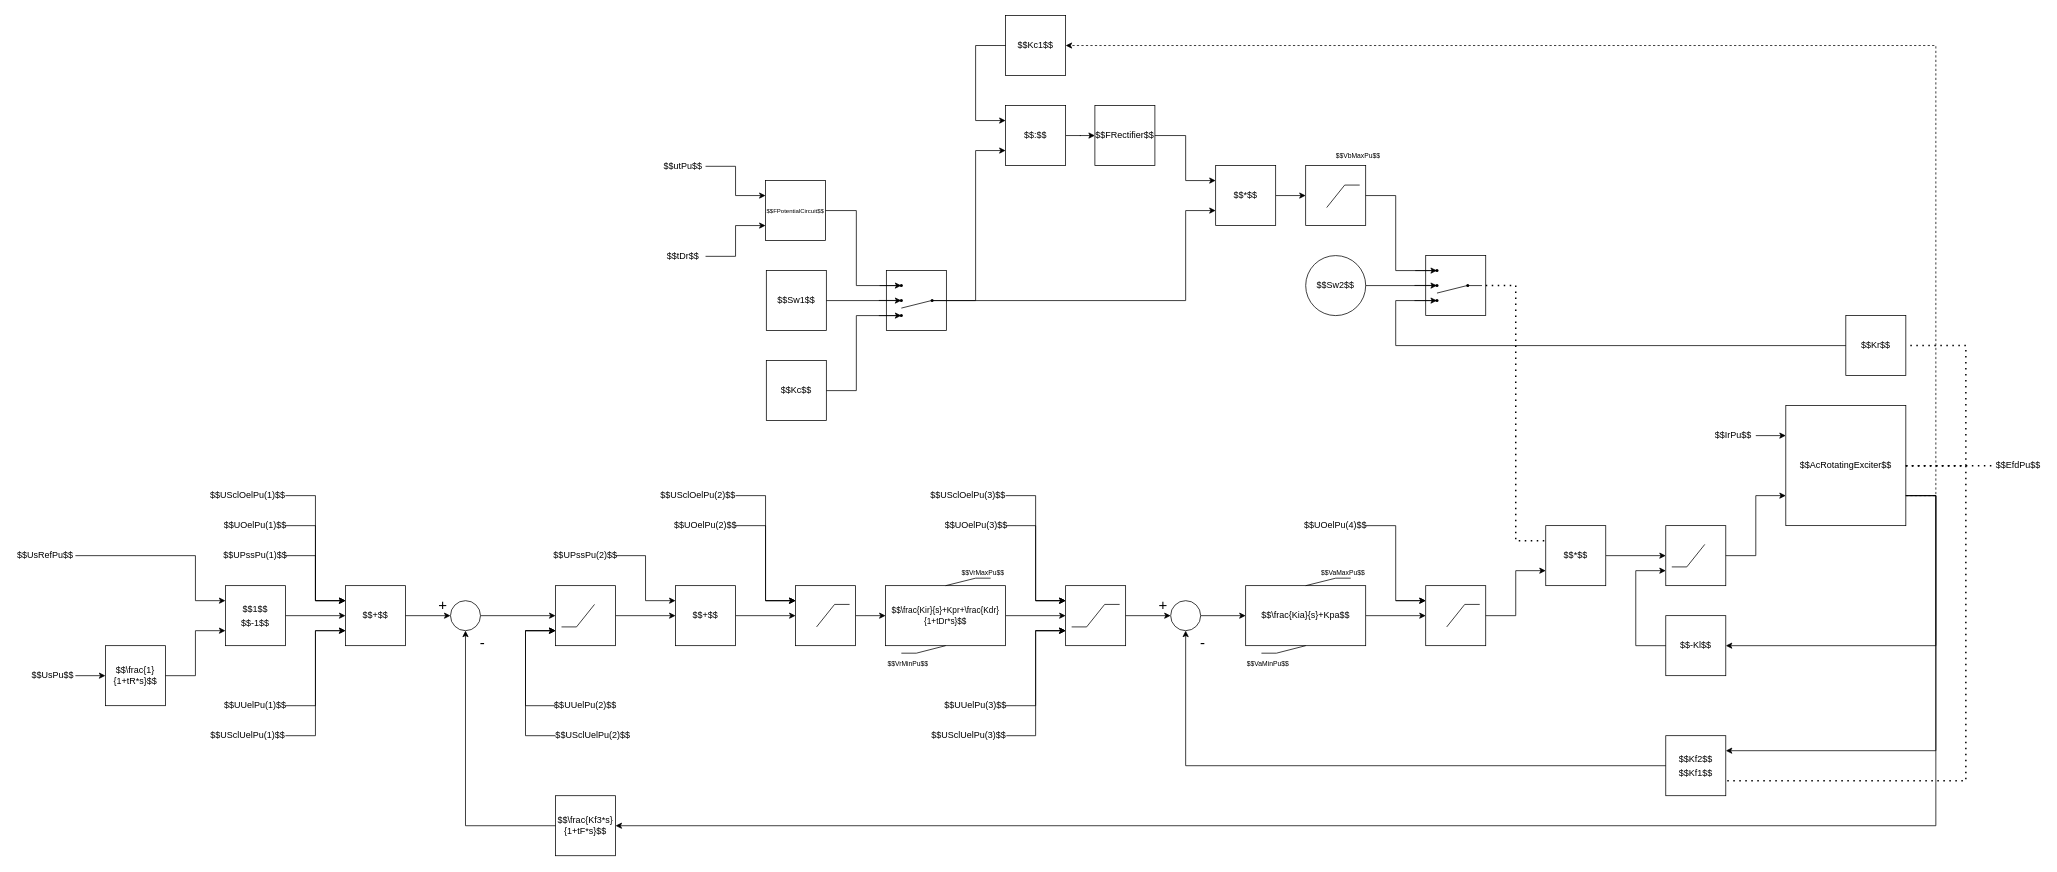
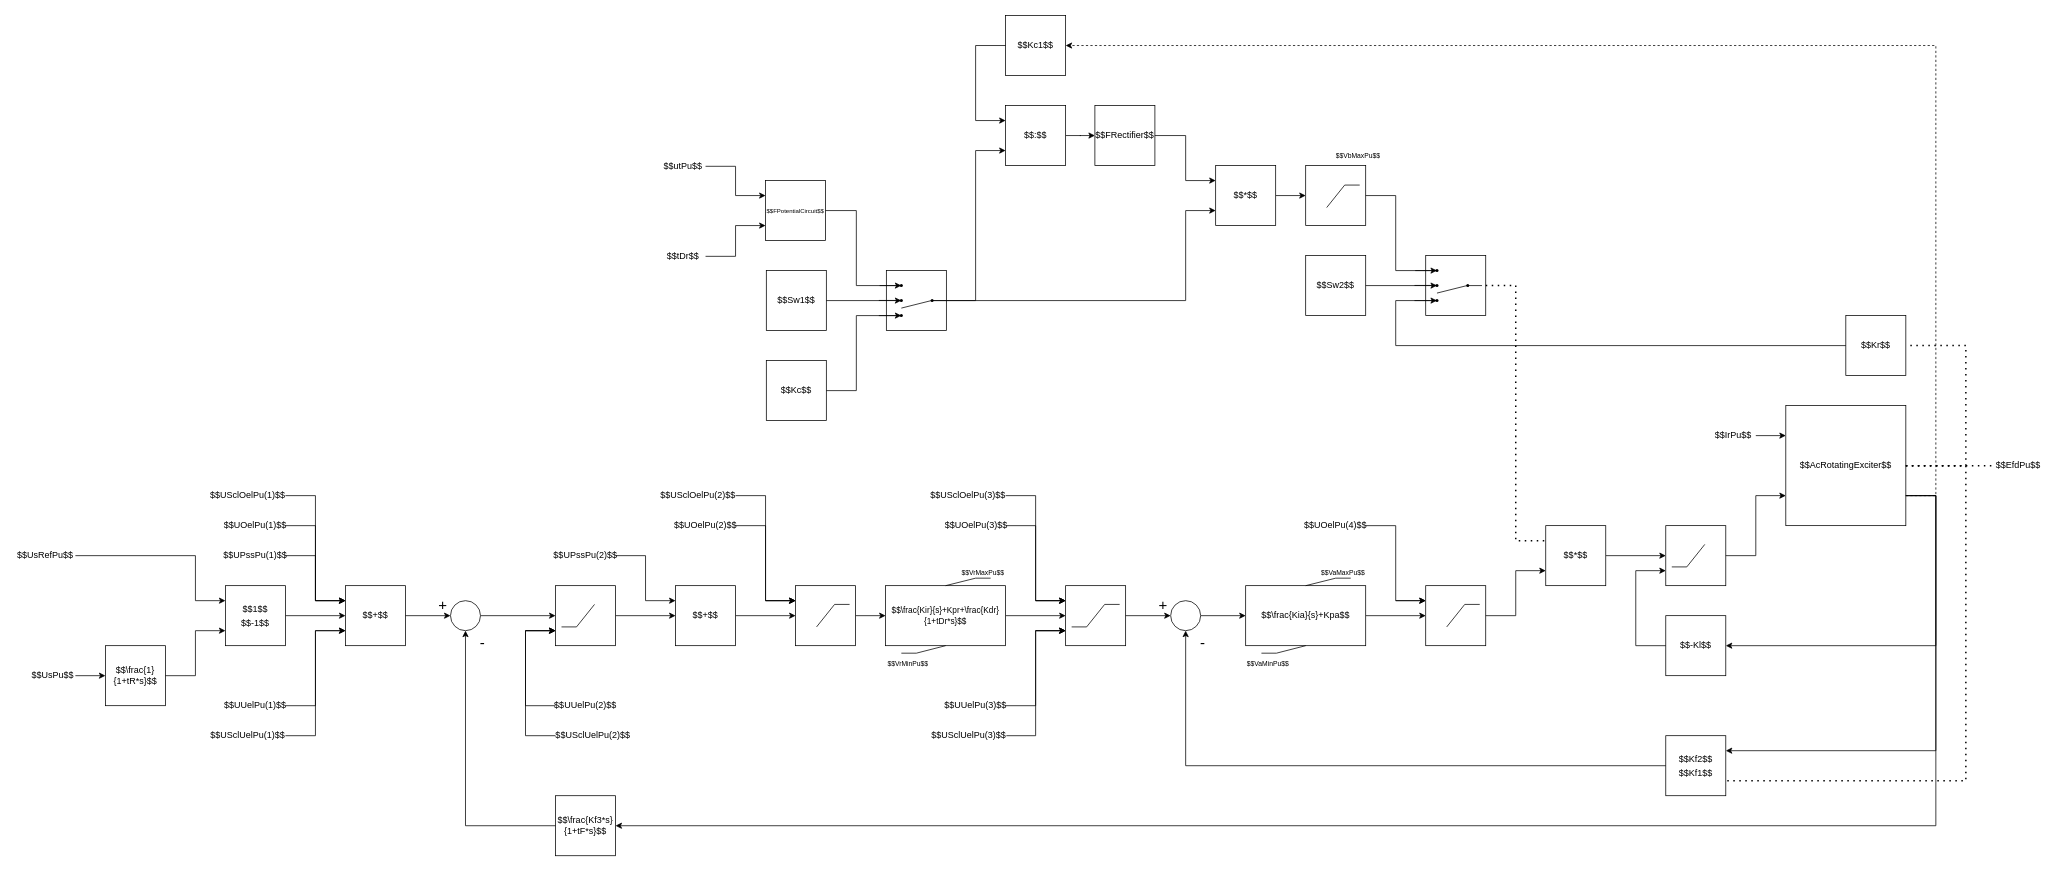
node "$$Sw2$$": shape ellipse -> rectangle
